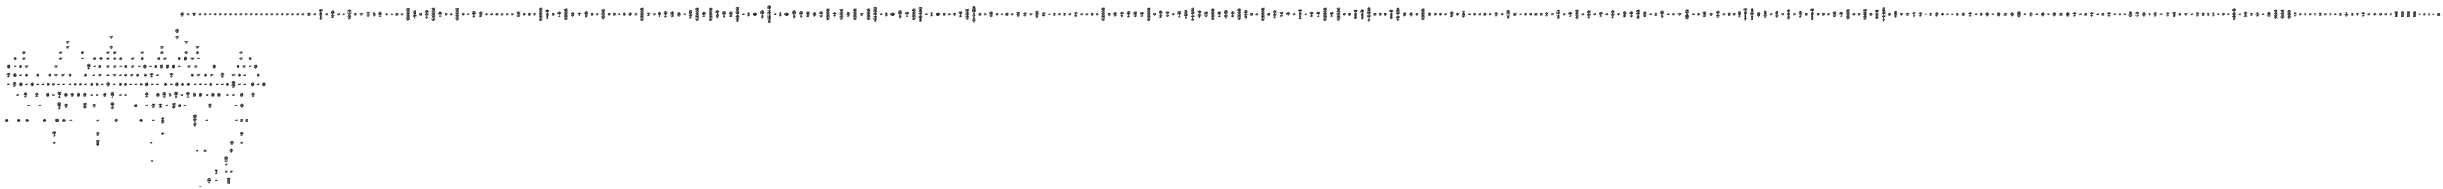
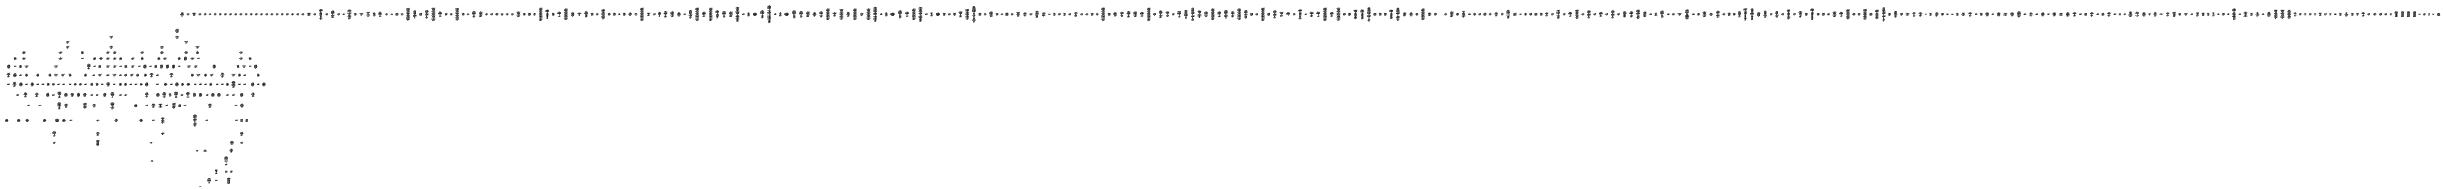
node "# 0x1a40 JUMPDEST PUSHX Data PUSHX Data JUMP": removed
node "# 0x2f6 PUSHX Data REVERT": removed
